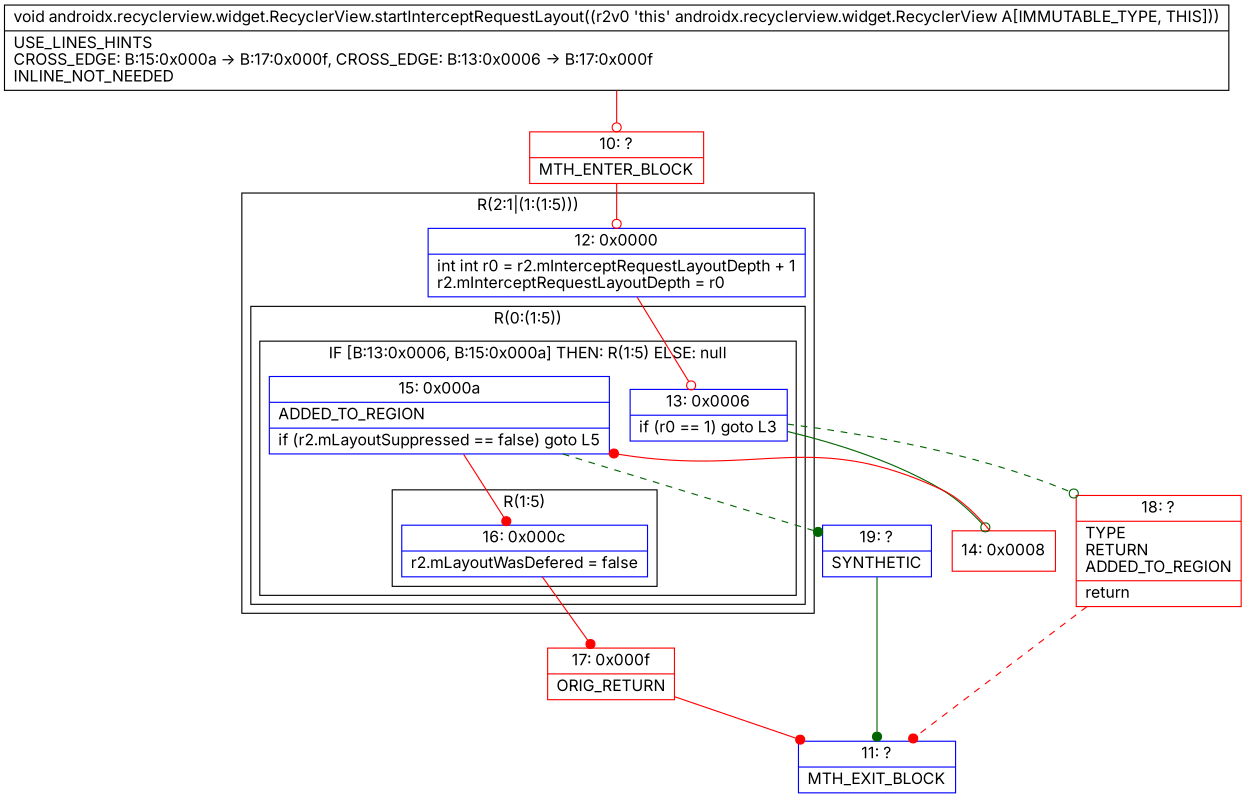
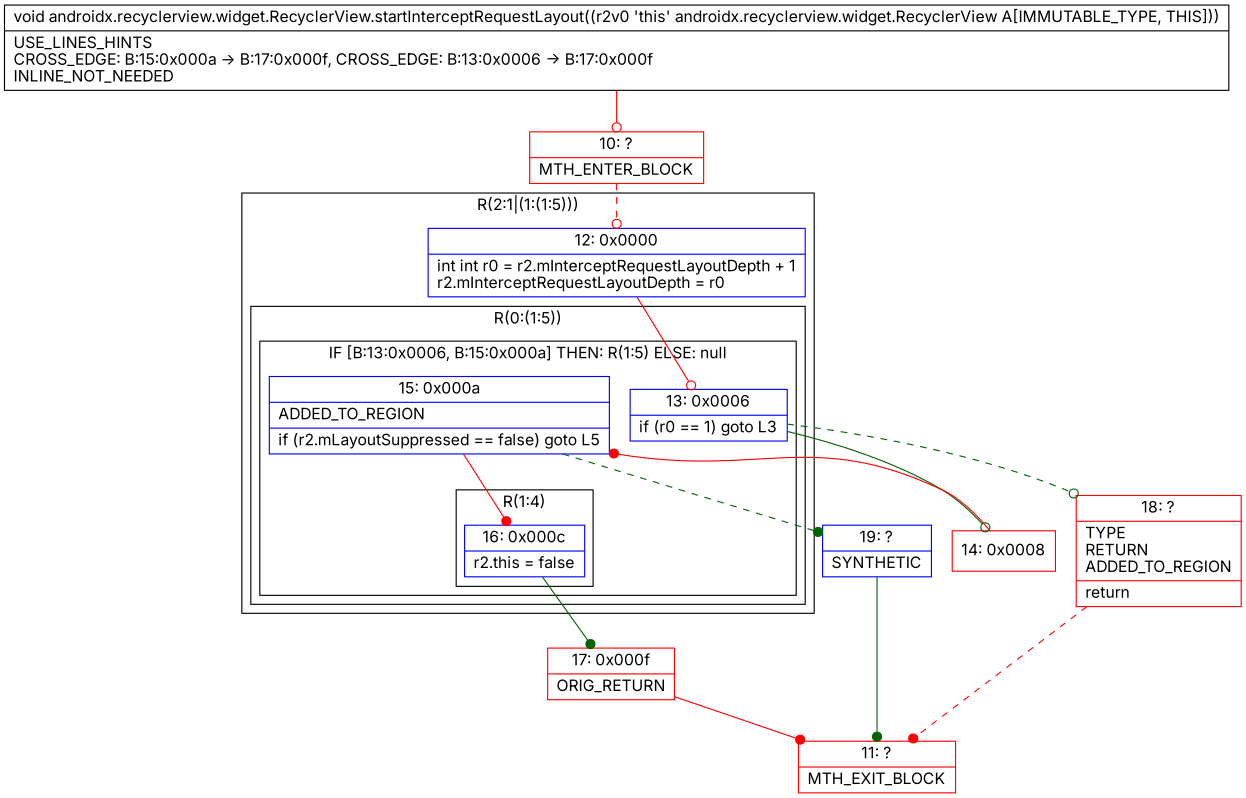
edge "10: ?" -> "12: 0x0000": style solid -> dashed
cluster "R(1:5)": label "R(1:5)" -> "R(1:4)"
node "16: 0x000c": text "r2.mLayoutWasDefered = false" -> "r2.this = false"
edge "16: 0x000c" -> "17: 0x000f": color red -> darkgreen
node "11: ?": color blue -> red
